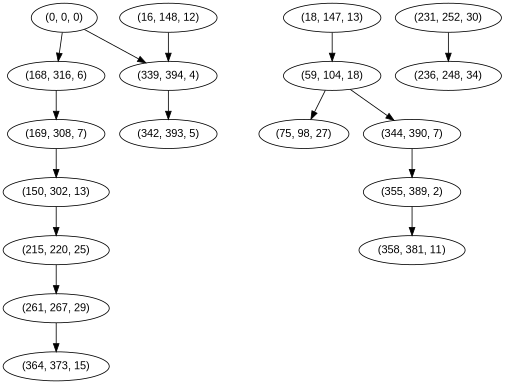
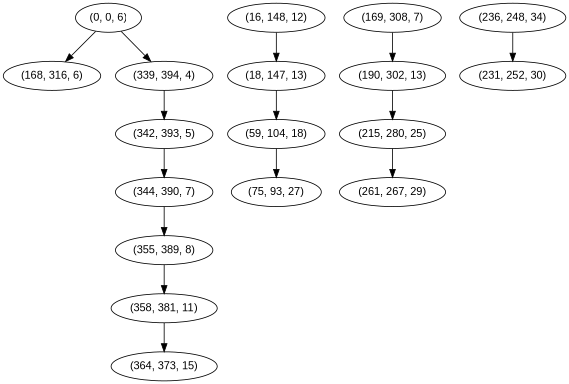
node "(0, 0, 0)": label "(0, 0, 0)" -> "(0, 0, 6)"
edge "(16, 148, 12)" -> "(339, 394, 4)": now "(16, 148, 12)" -> "(18, 147, 13)"
edge "(231, 252, 30)" -> "(236, 248, 34)": reversed
edge "(168, 316, 6)" -> "(169, 308, 7)": removed
edge "(59, 104, 18)" -> "(344, 390, 7)": now "(342, 393, 5)" -> "(344, 390, 7)"
node "(75, 98, 27)": label "(75, 98, 27)" -> "(75, 93, 27)"
node "(150, 302, 13)": label "(150, 302, 13)" -> "(190, 302, 13)"
node "(355, 389, 2)": label "(355, 389, 2)" -> "(355, 389, 8)"
node "(215, 220, 25)": label "(215, 220, 25)" -> "(215, 280, 25)"
edge "(261, 267, 29)" -> "(364, 373, 15)": now "(358, 381, 11)" -> "(364, 373, 15)"
